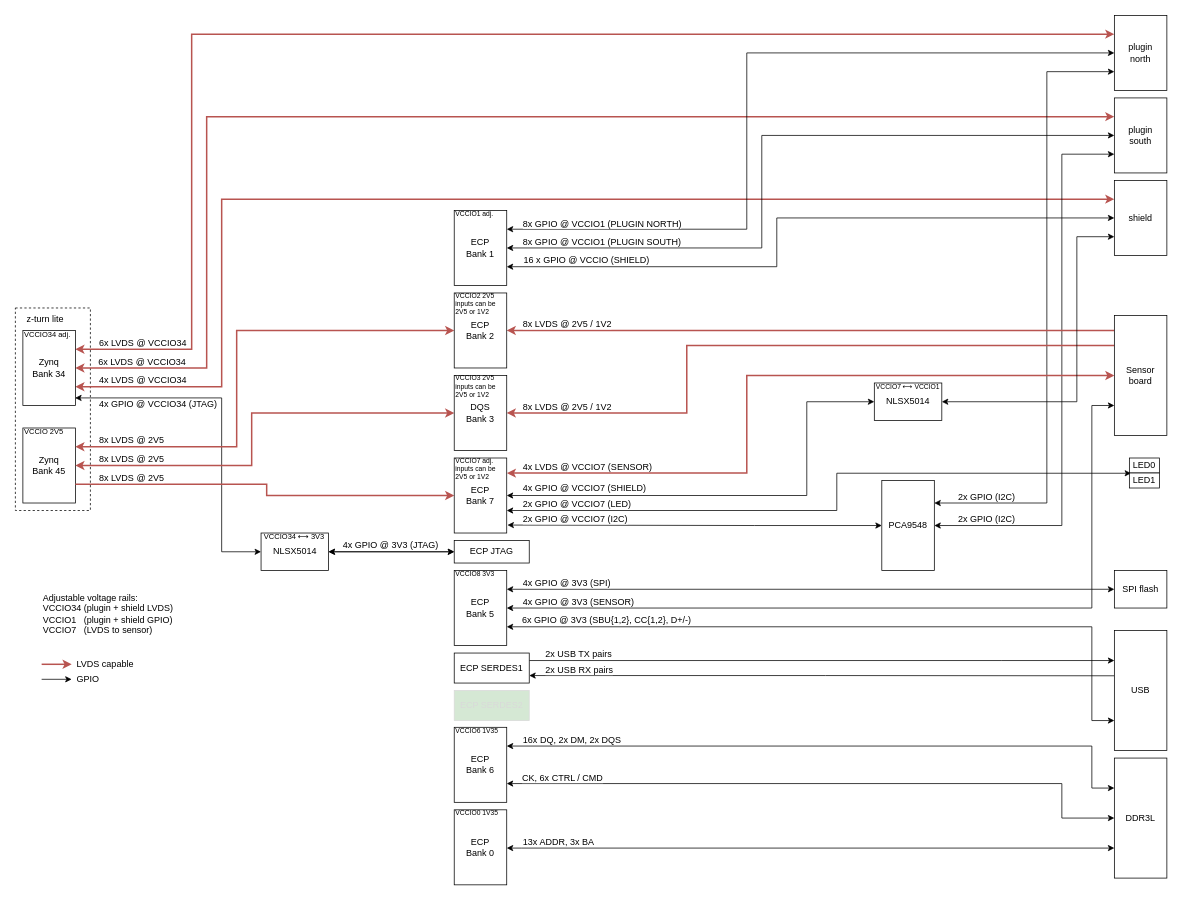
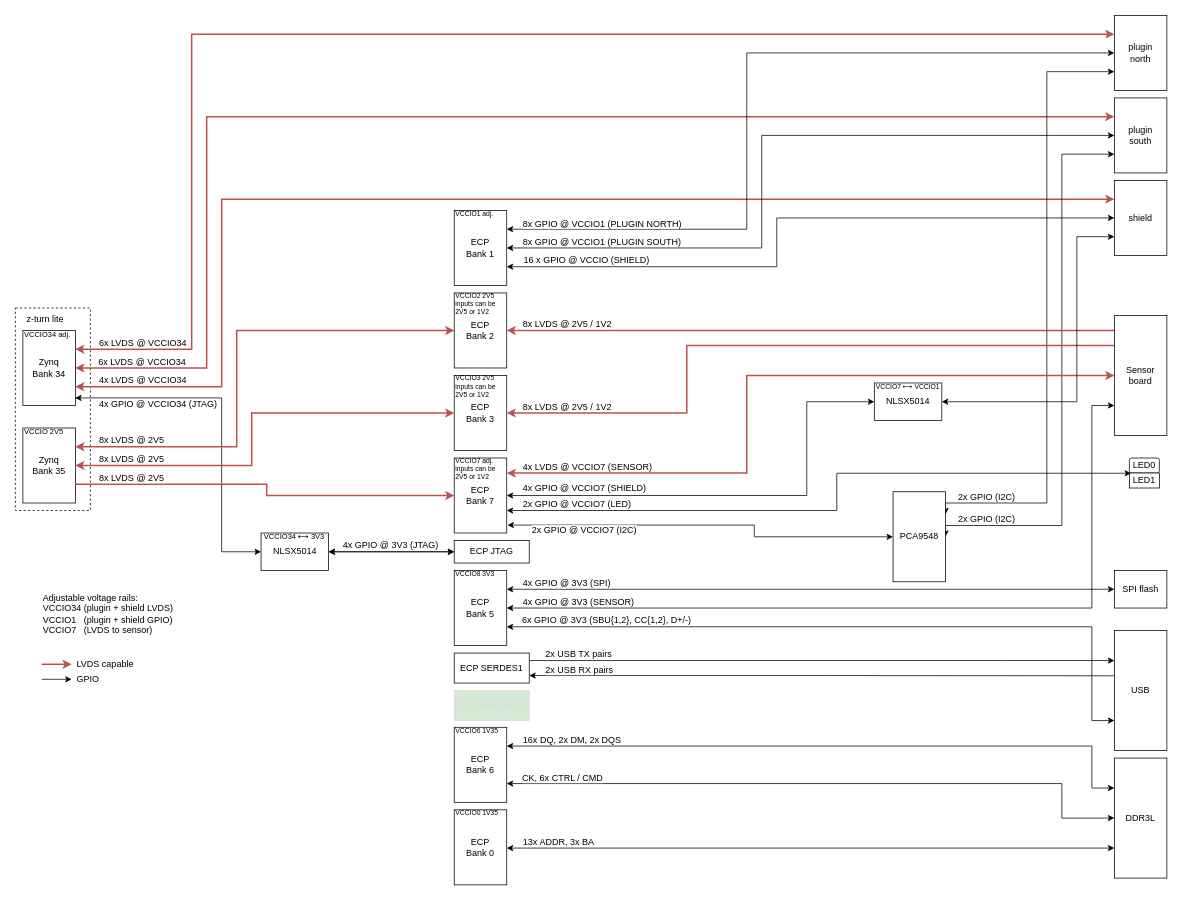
node "DQS Bank 3": label "DQS Bank 3" -> "ECP Bank 3"
node "Zynq Bank 45": label "Zynq Bank 45" -> "Zynq Bank 35"
node "LED0": shape rectangle -> rounded rectangle
node "PCA9548": moved (908, 525) -> (919, 537)
